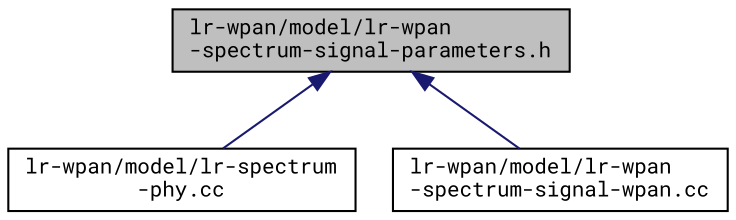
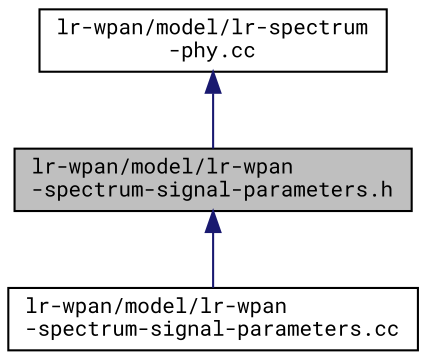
edge "lr-wpan/model/lr-spectrum -phy.cc" -> "lr-wpan/model/lr-wpan -spectrum-signal-parameters.h": reversed
node "lr-wpan/model/lr-wpan -spectrum-signal-wpan.cc": label "lr-wpan/model/lr-wpan -spectrum-signal-wpan.cc" -> "lr-wpan/model/lr-wpan -spectrum-signal-parameters.cc"
